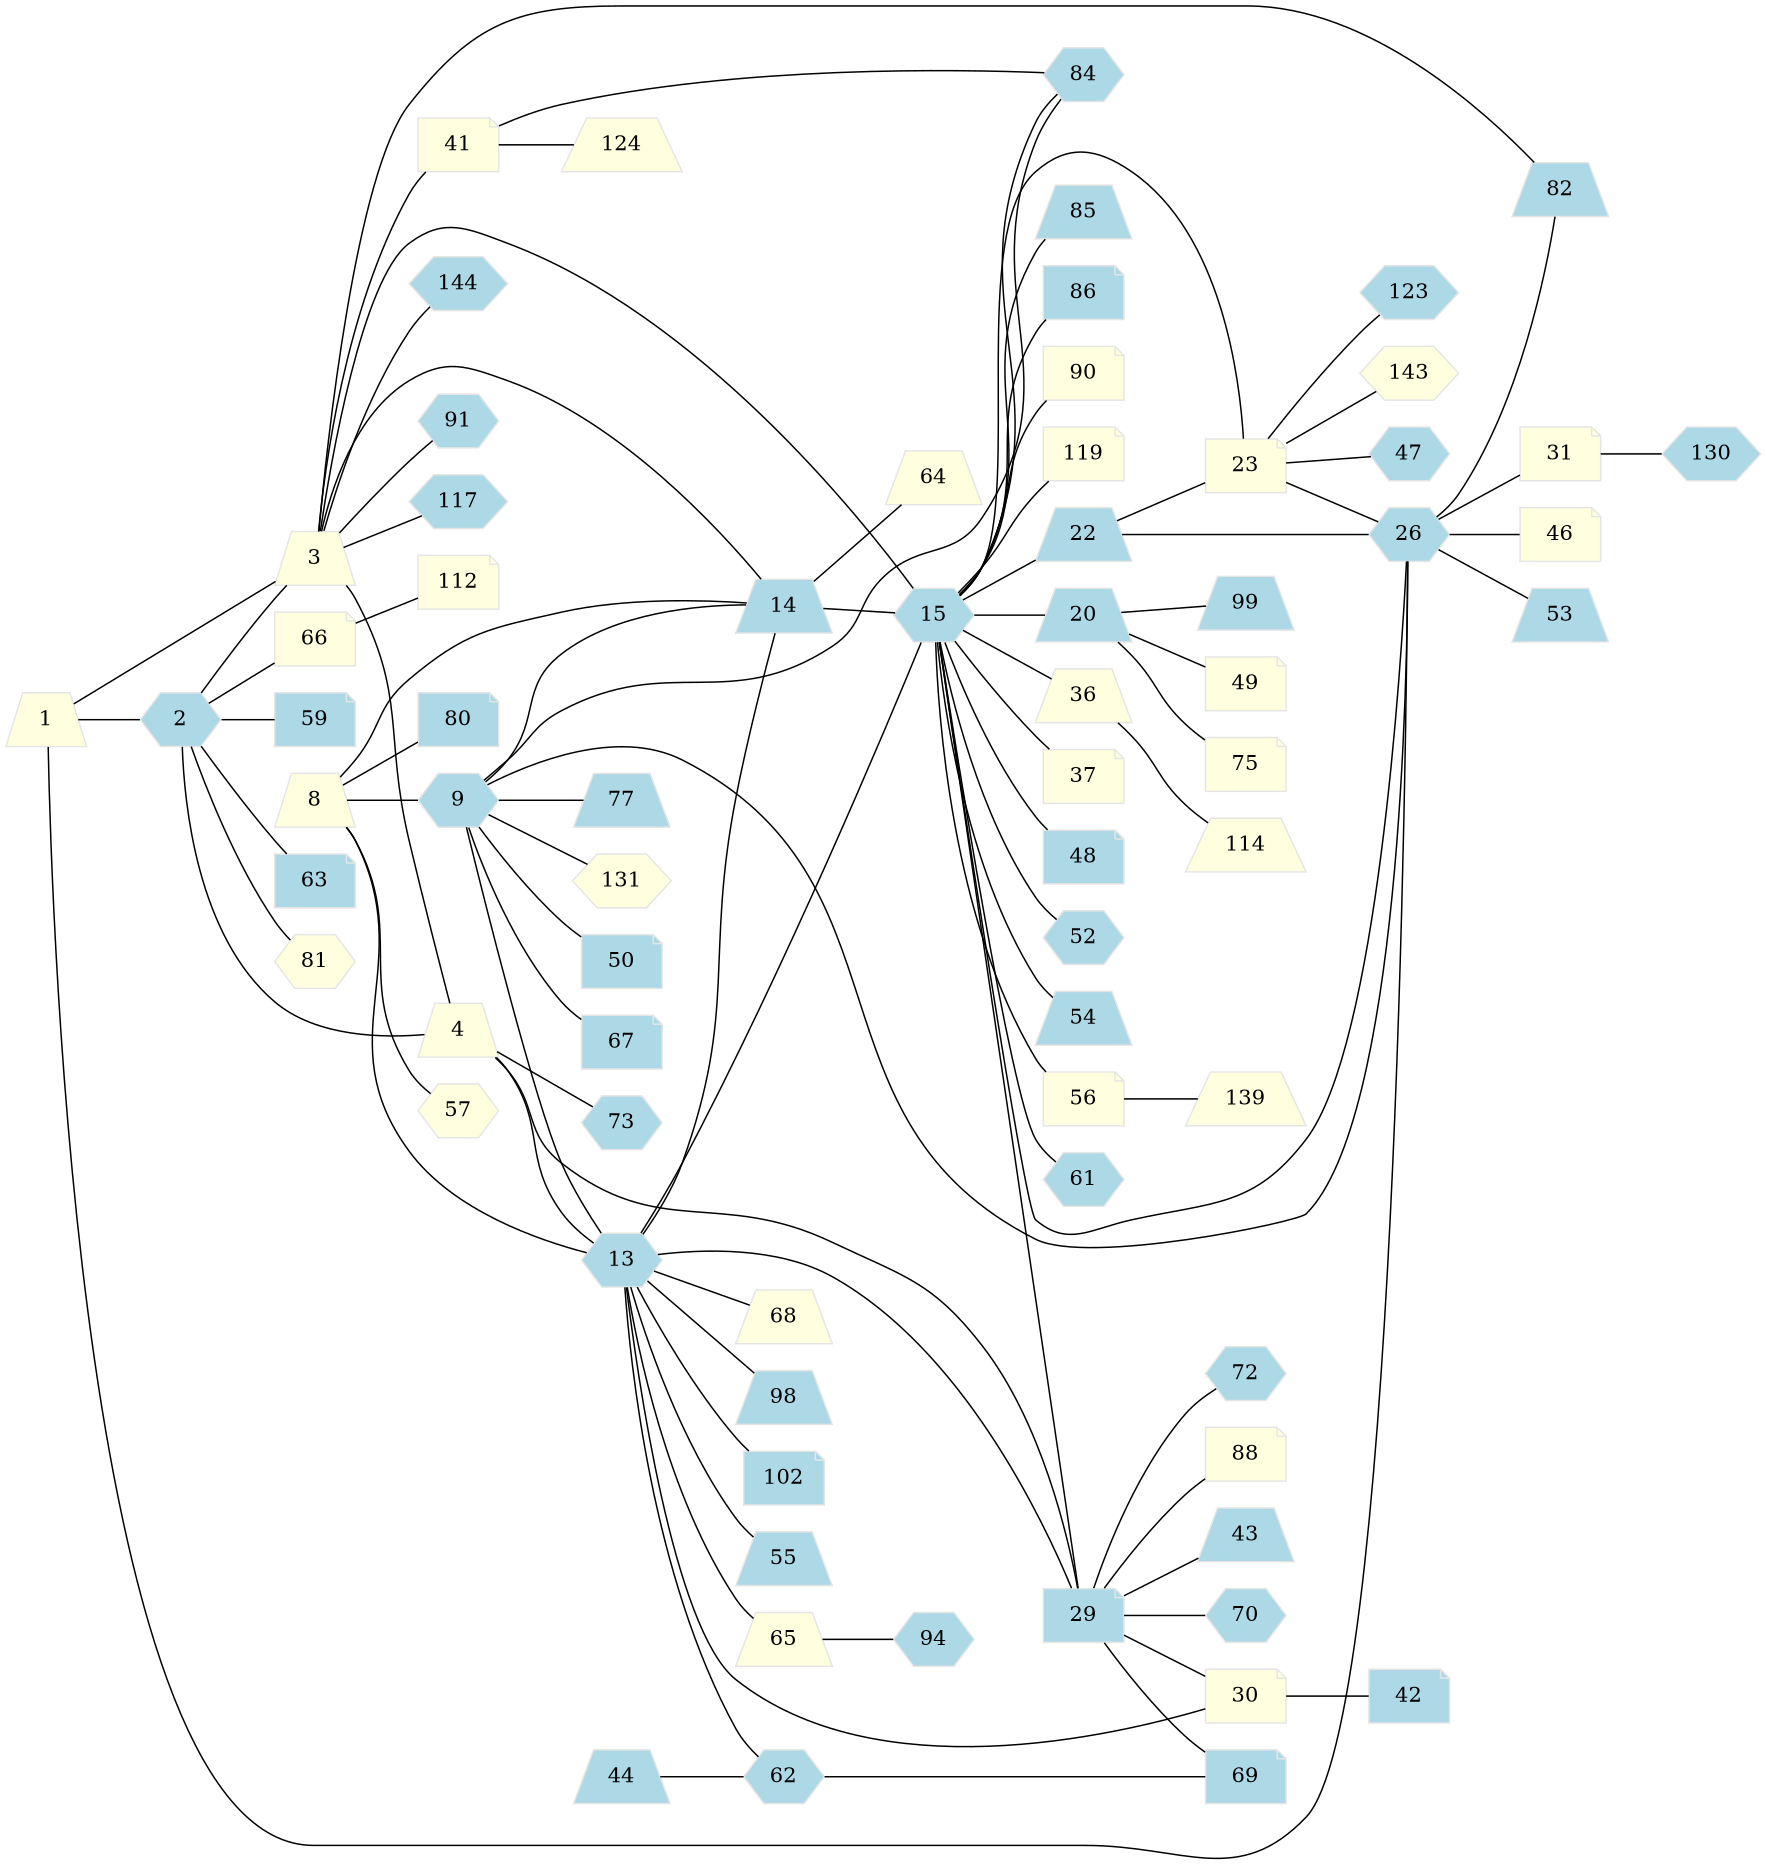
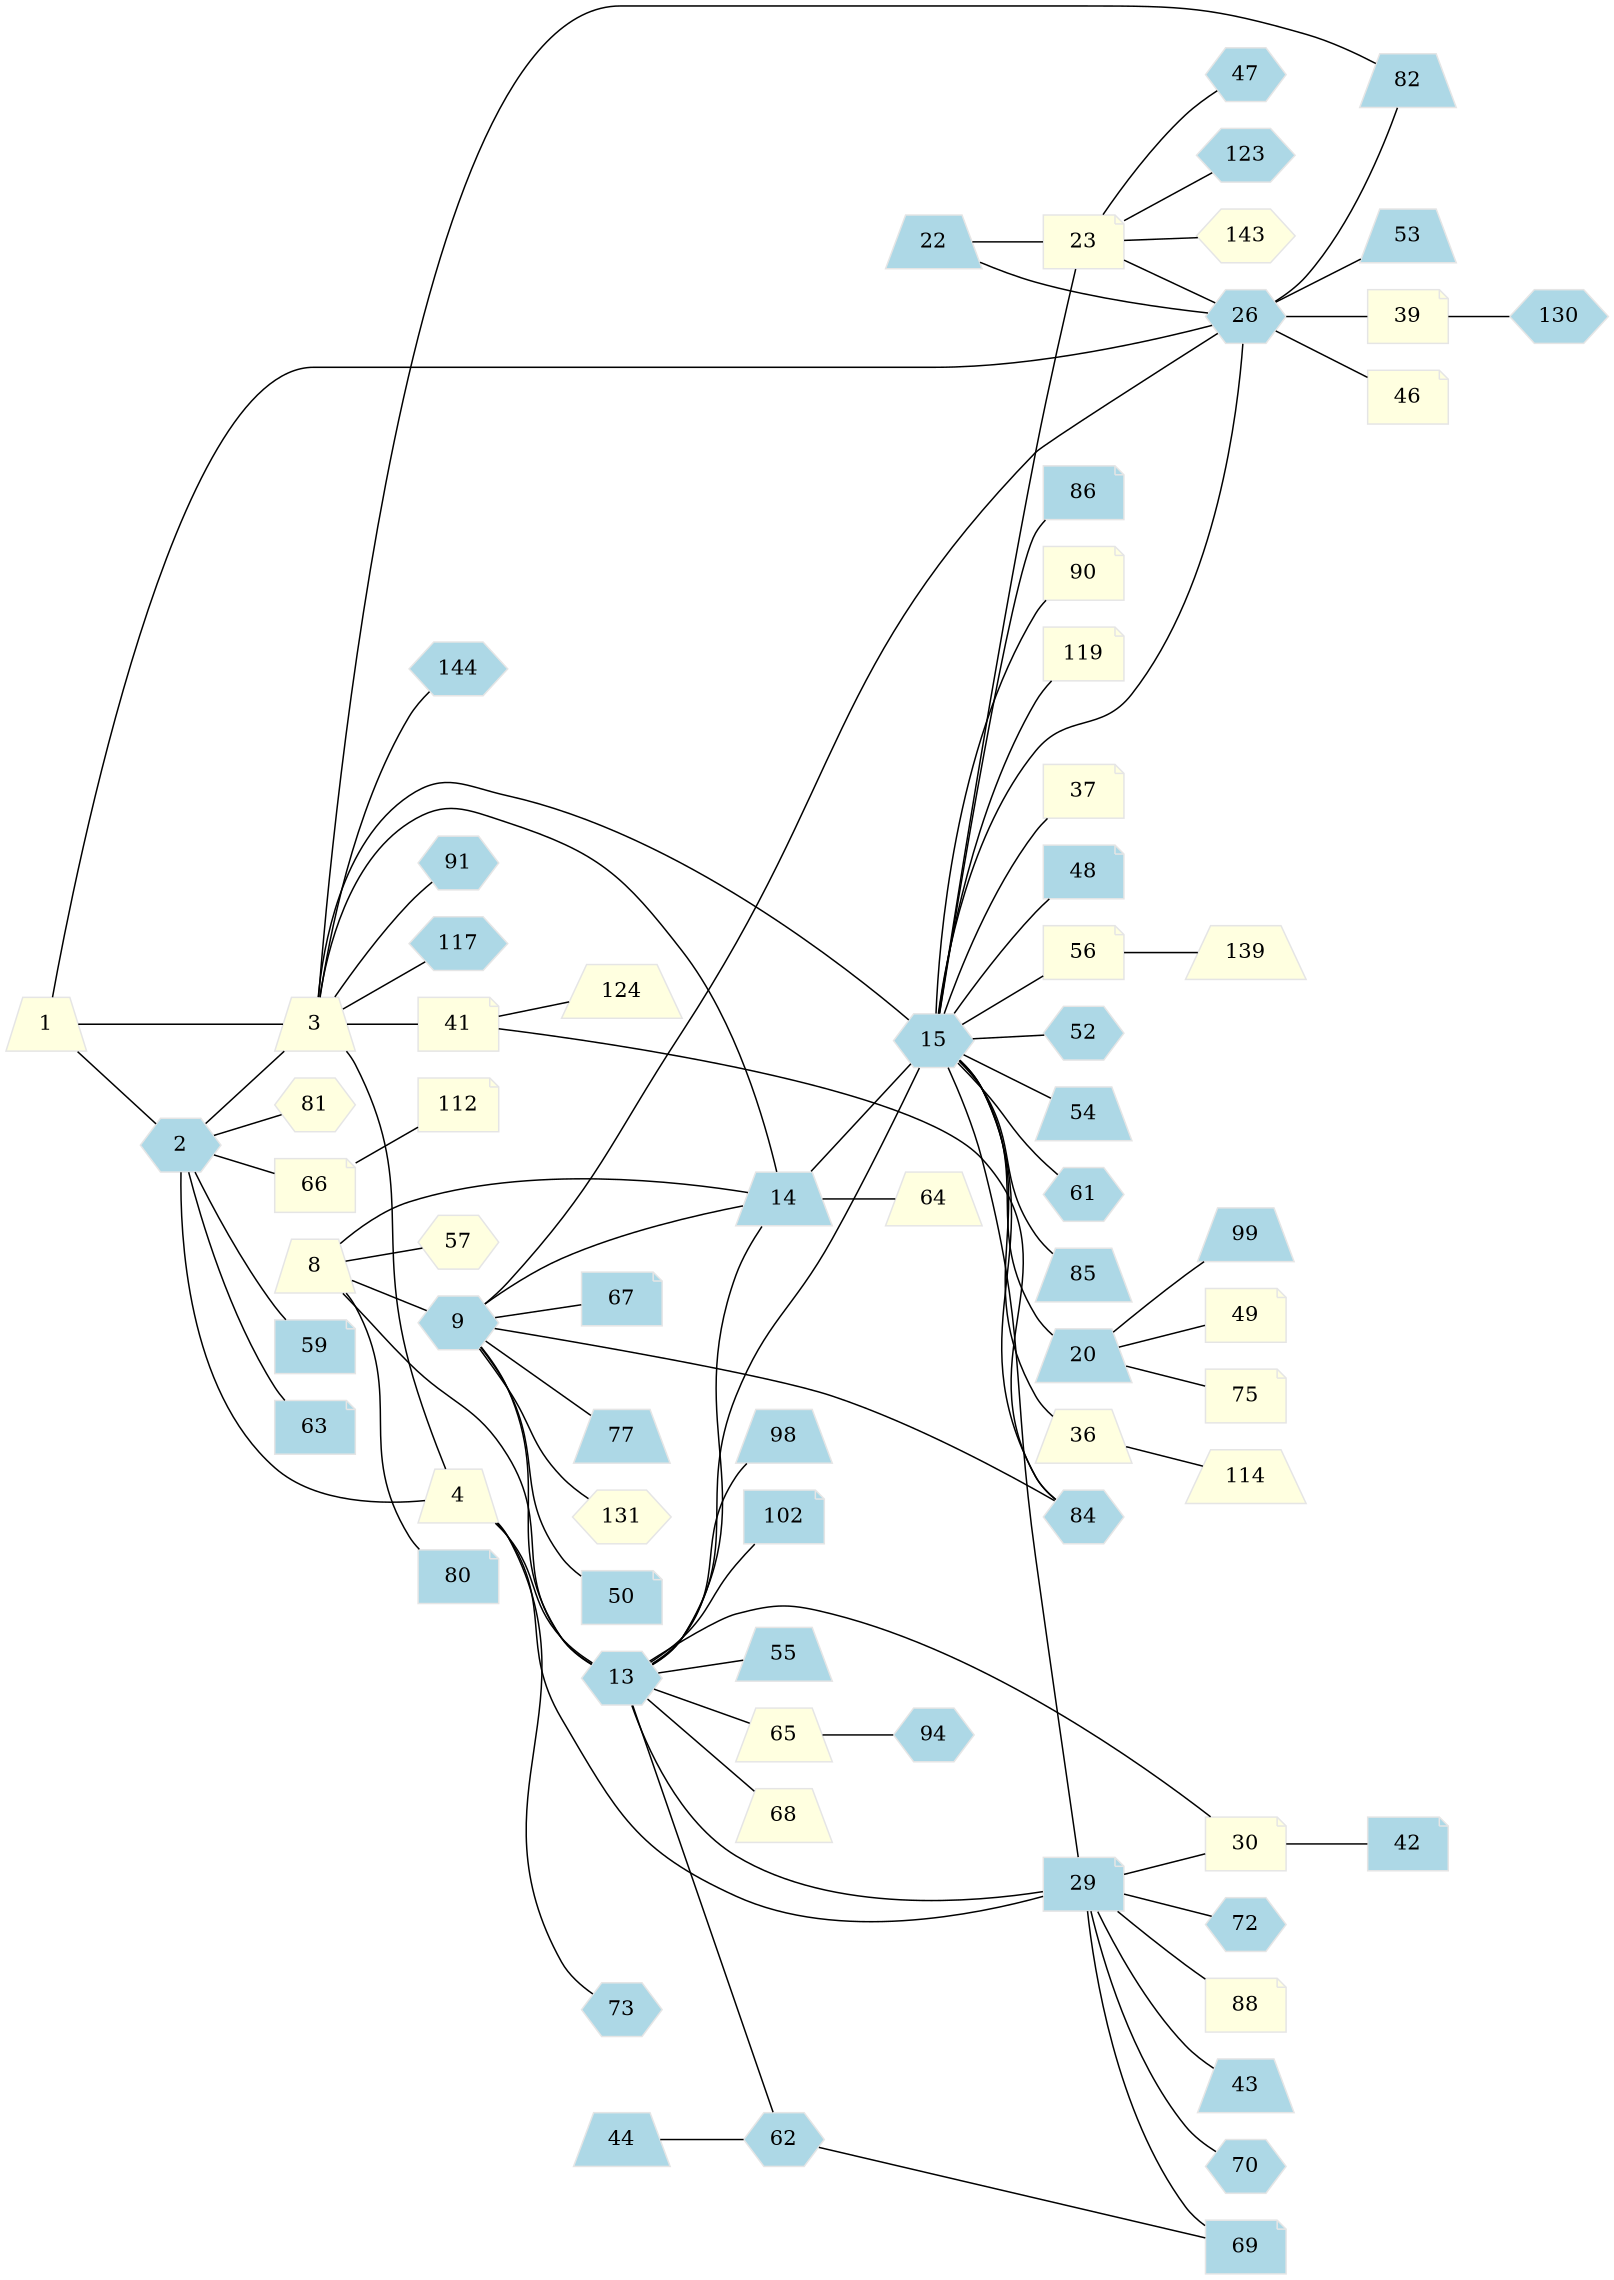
node "31": label "31" -> "39"
edge "22" -- "15": removed
